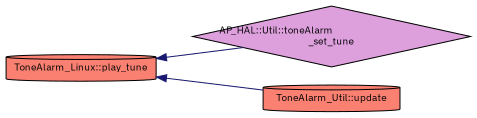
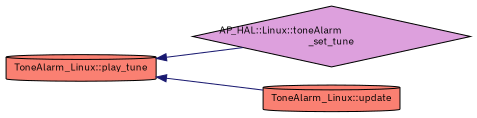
node "AP_HAL::Util::toneAlarm _set_tune": label "AP_HAL::Util::toneAlarm _set_tune" -> "AP_HAL::Linux::toneAlarm _set_tune"
node "ToneAlarm_Util::update": label "ToneAlarm_Util::update" -> "ToneAlarm_Linux::update"
